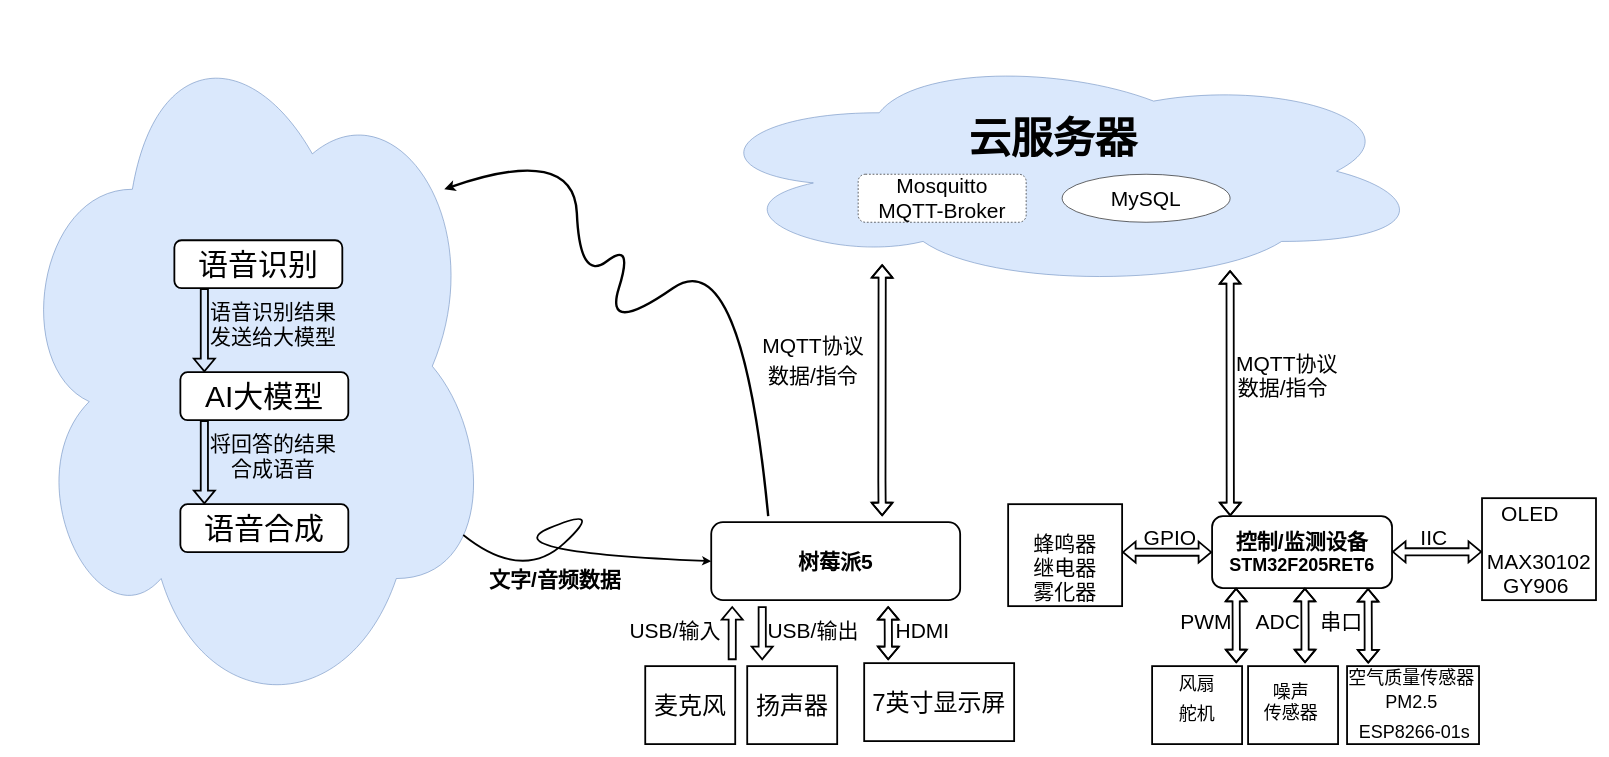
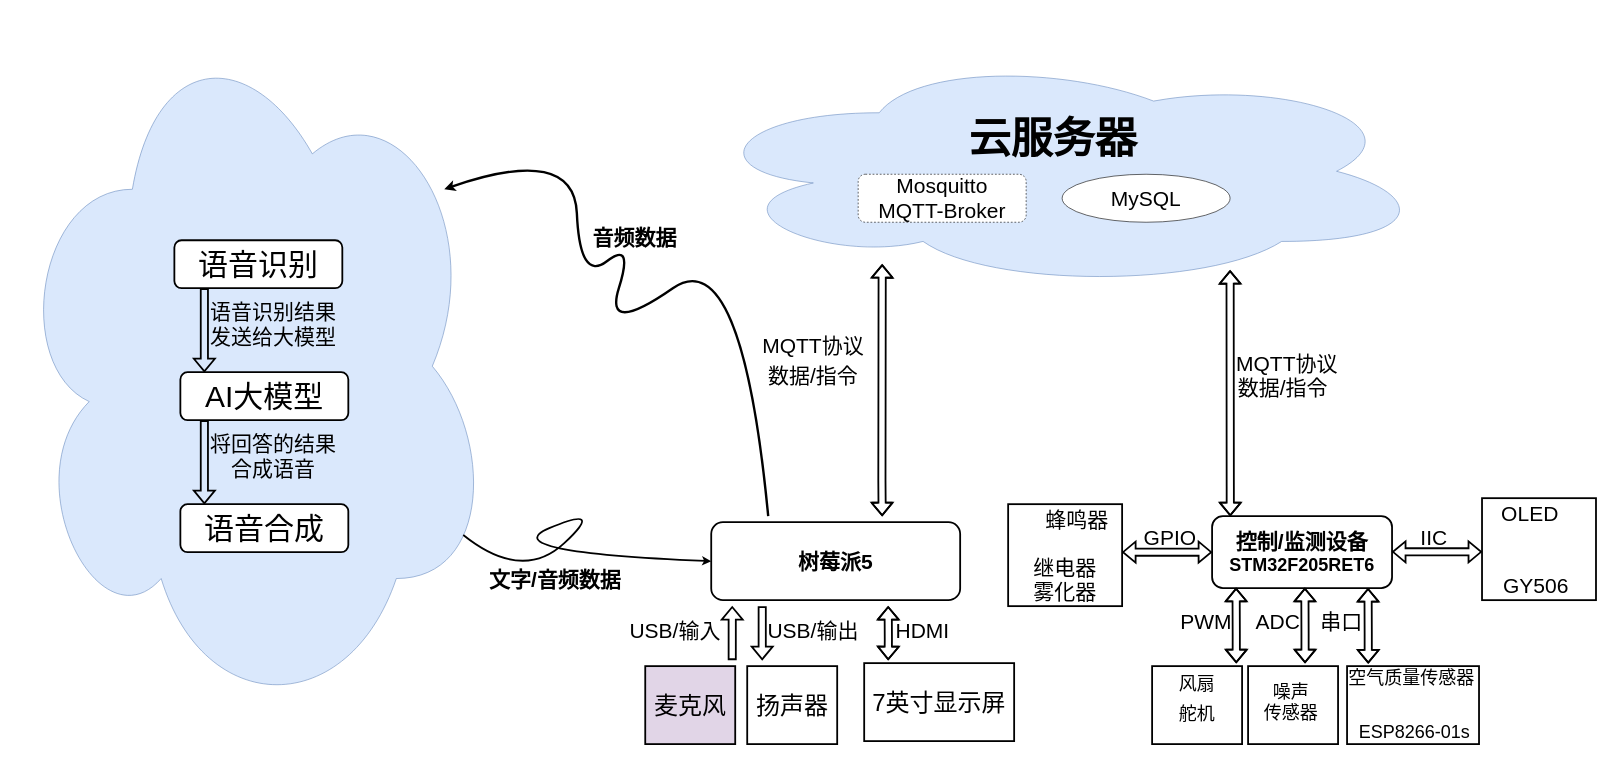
node "音频数据": added
node "蜂鸣器": moved (1065, 543) -> (1077, 519)
node "MAX30102": removed
node "GY906": label "GY906" -> "GY506"
node "PM2.5": removed
node "麦克风": fillcolor #ffffff -> #e1d5e7
